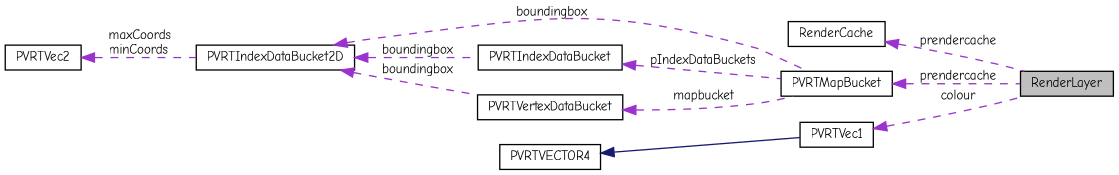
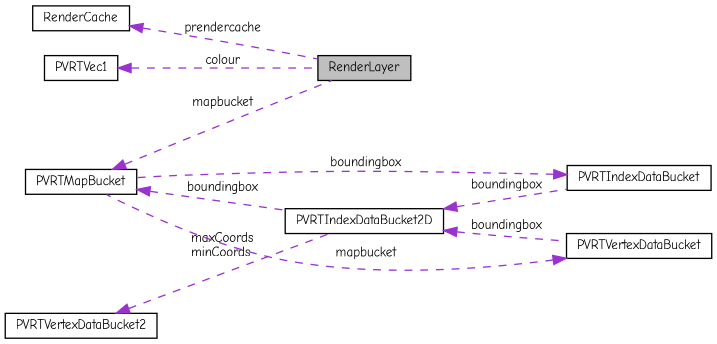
edge "PVRTMapBucket" -> "PVRTIndexDataBucket2D": reversed
node "PVRTVec2": label "PVRTVec2" -> "PVRTVertexDataBucket2"
edge "PVRTMapBucket" -> "PVRTIndexDataBucket": label " pIndexDataBuckets" -> " boundingbox"
edge "RenderLayer" -> "PVRTMapBucket": label " prendercache" -> " mapbucket"
node "PVRTVECTOR4": removed
